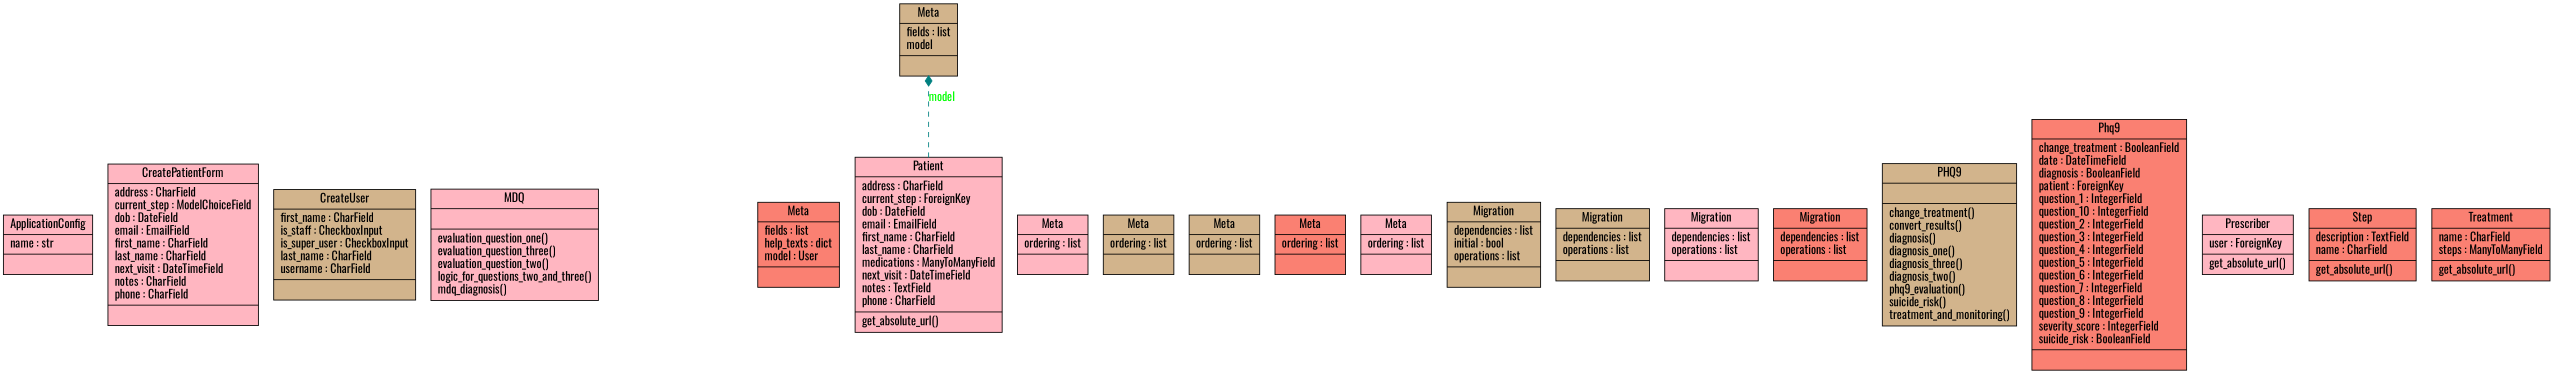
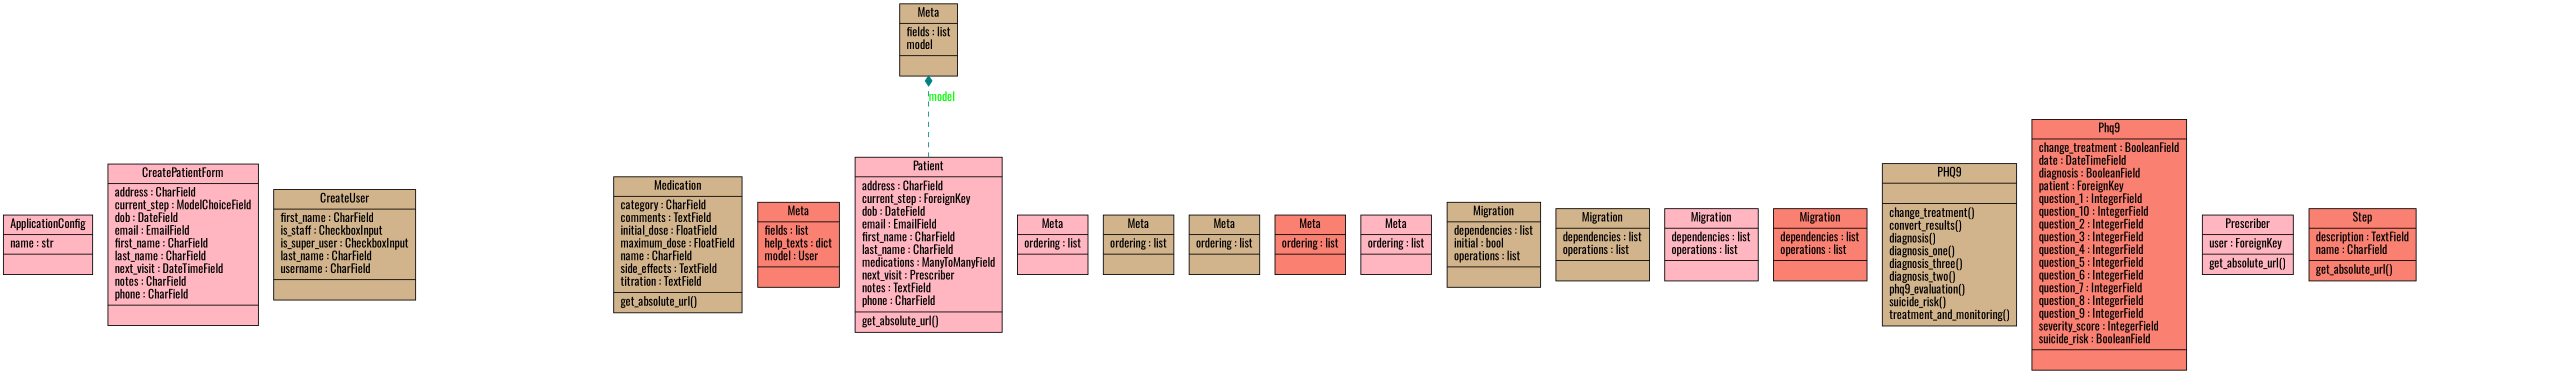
node "MDQ": removed
node "Medication": added
node "Treatment": removed
node "Patient": text "next_visit : DateTimeField" -> "next_visit : Prescriber"
